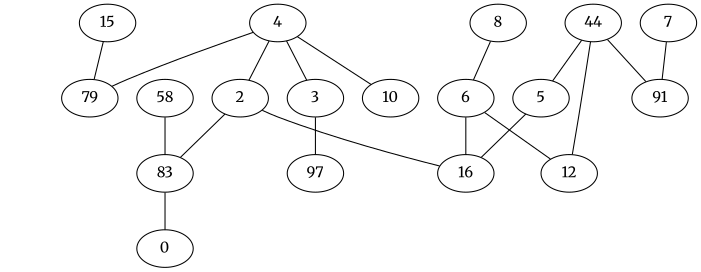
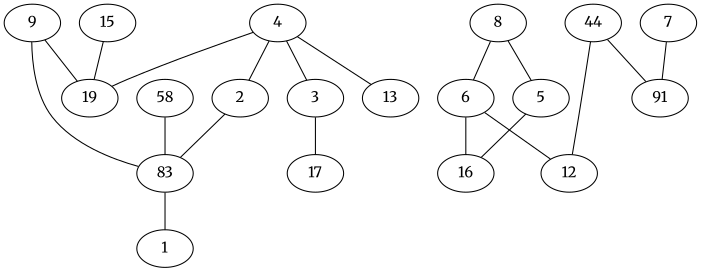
node "9": added
edge "44" -- "5": now "8" -- "5"
node "79": label "79" -> "19"
node "10": label "10" -> "13"
edge "2" -- "16": removed
node "97": label "97" -> "17"
node "0": label "0" -> "1"
